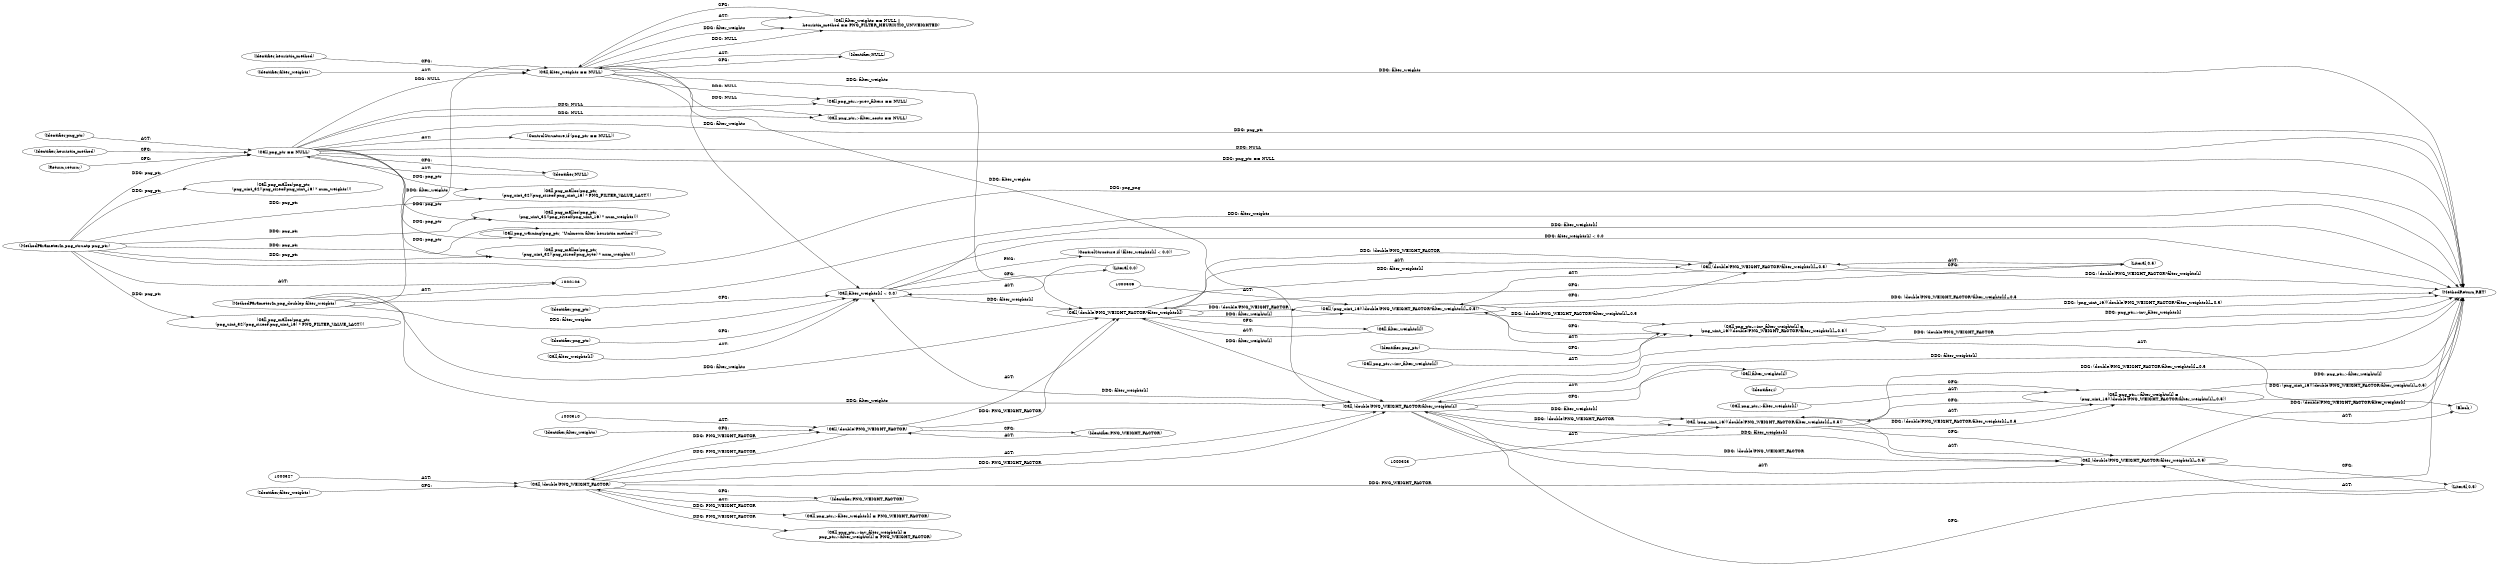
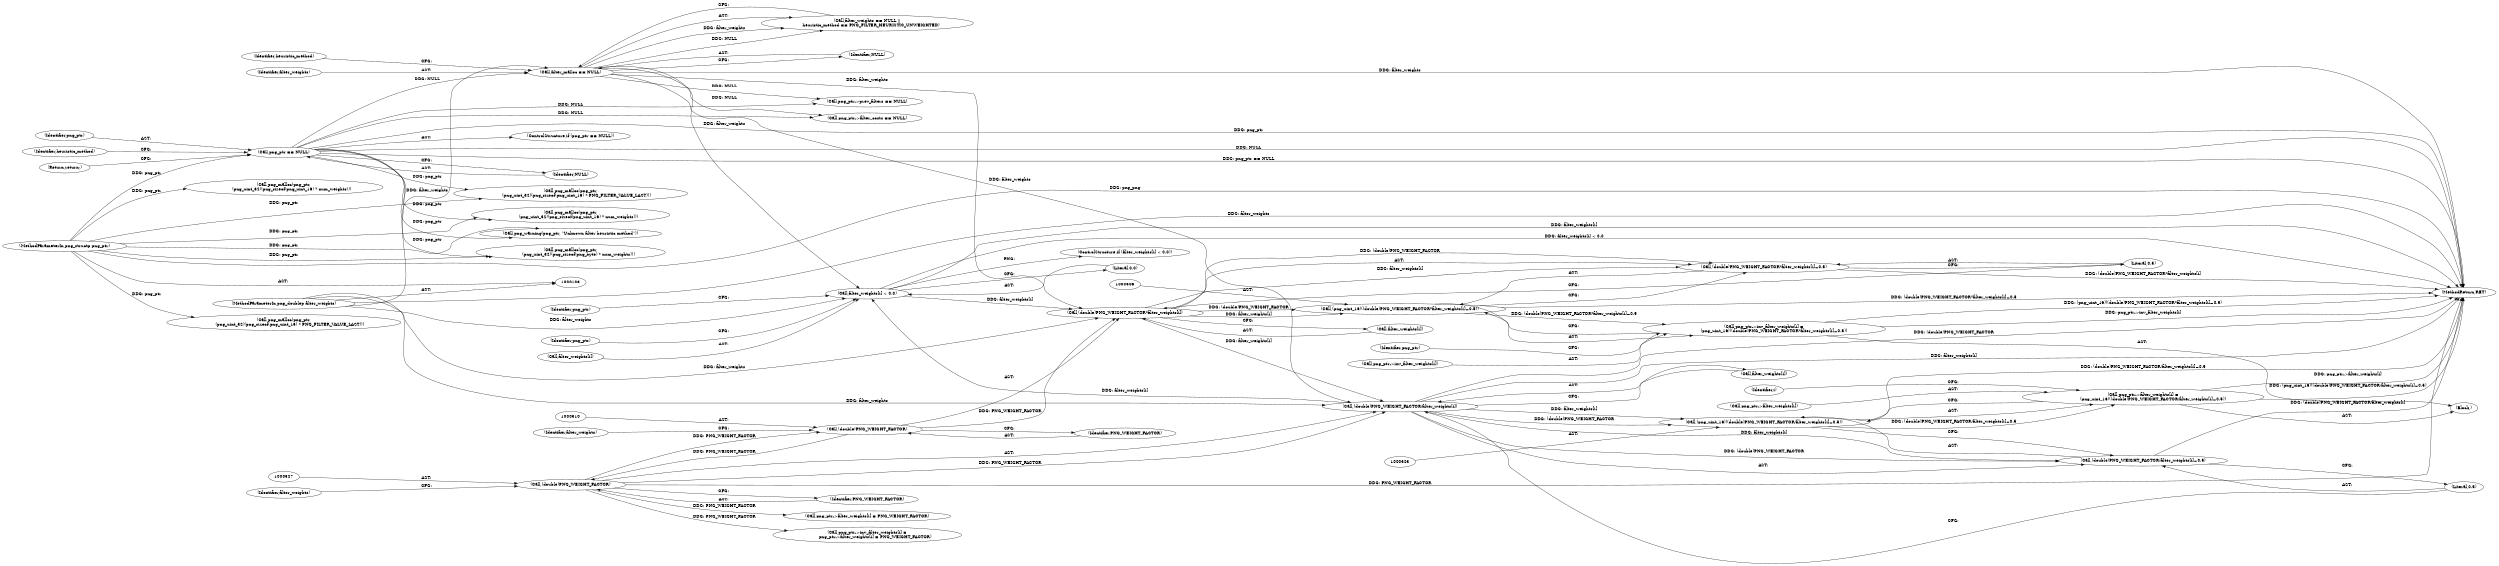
node "(Call,filter_weights == NULL)": label "(Call,filter_weights == NULL)" -> "(Call,filter_malloc == NULL)"
